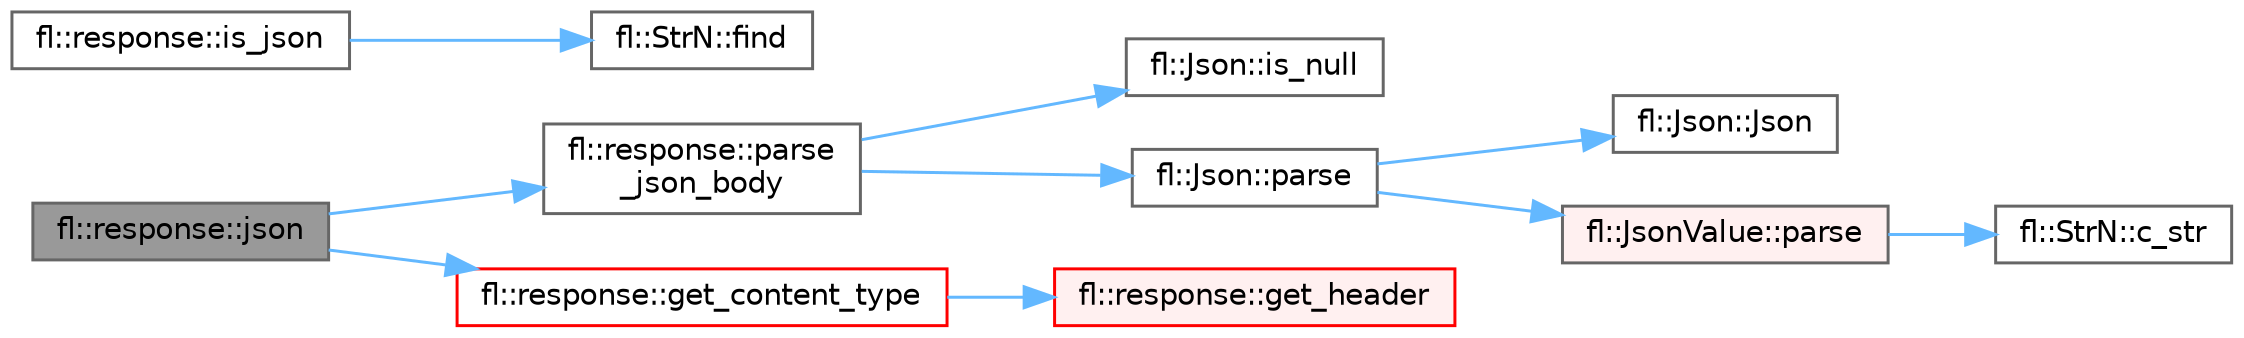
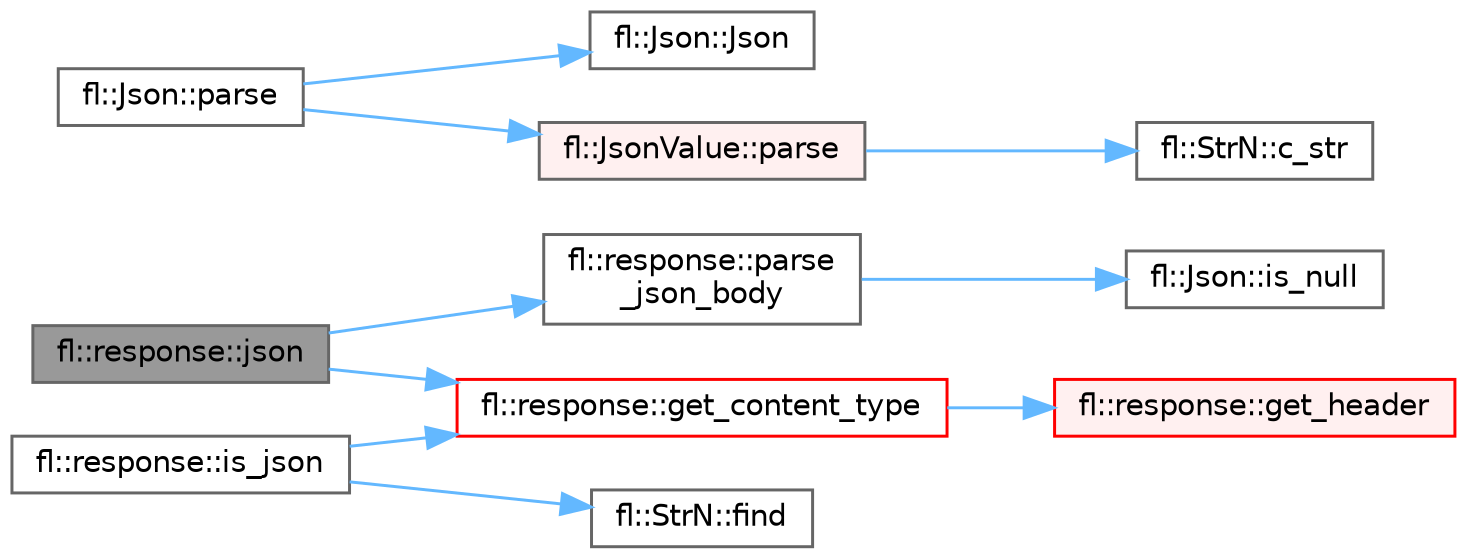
edge "fl::response::parse _json_body" -> "fl::Json::parse": removed
edge "fl::response::is_json" -> "fl::response::get_content_type": added
